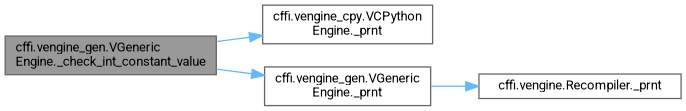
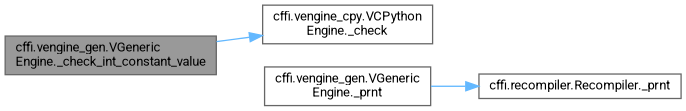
node "cffi.vengine_cpy.VCPython Engine._prnt": label "cffi.vengine_cpy.VCPython Engine._prnt" -> "cffi.vengine_cpy.VCPython Engine._check"
edge "cffi.vengine_gen.VGeneric Engine._check_int_constant_value" -> "cffi.vengine_gen.VGeneric Engine._prnt": removed
node "cffi.vengine.Recompiler._prnt": label "cffi.vengine.Recompiler._prnt" -> "cffi.recompiler.Recompiler._prnt"
